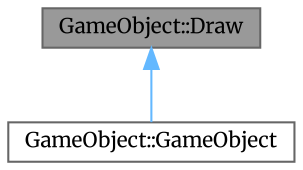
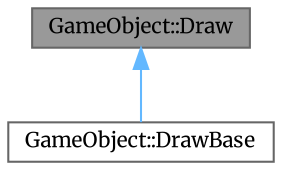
node "GameObject::GameObject": label "GameObject::GameObject" -> "GameObject::DrawBase"
